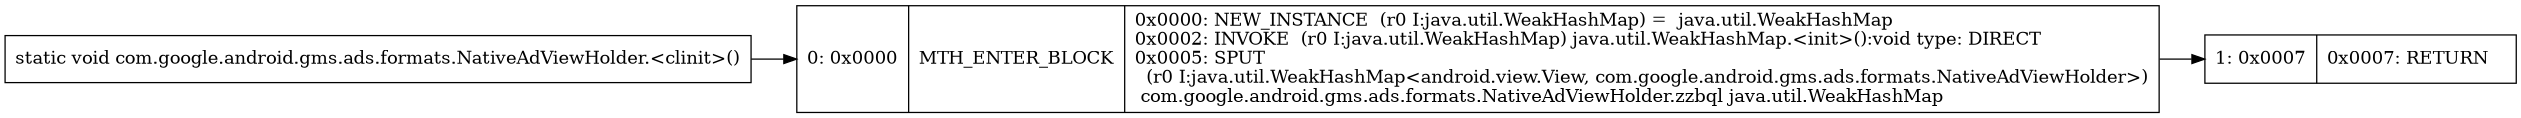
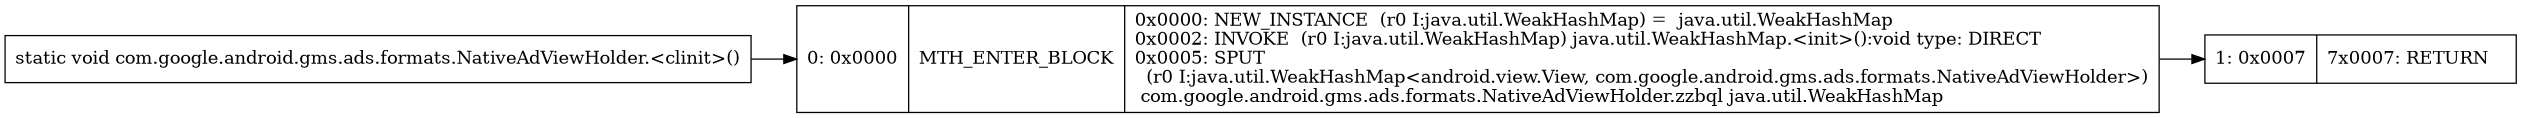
node "1: 0x0007": text "0x0007: RETURN" -> "7x0007: RETURN"
